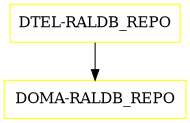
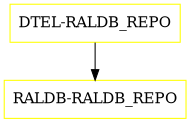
node "DOMA-RALDB_REPO": label "DOMA-RALDB_REPO" -> "RALDB-RALDB_REPO"
